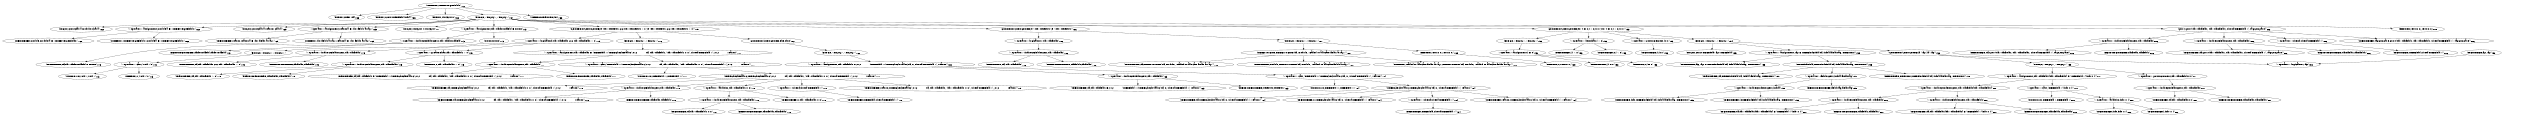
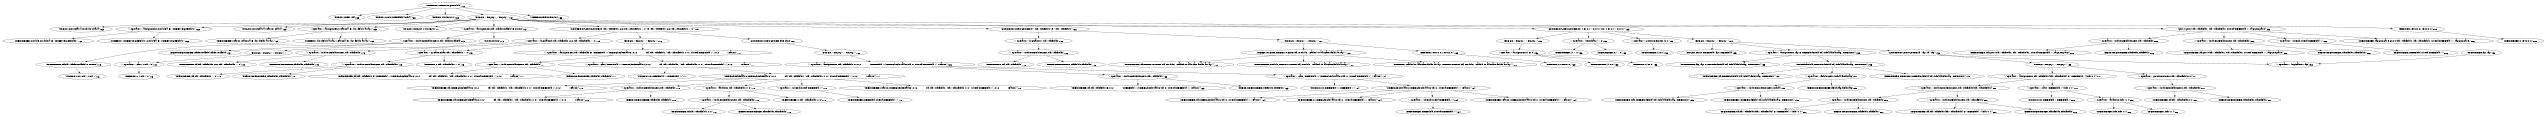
node "(IDENTIFIER,n,return n;)": added
edge "(<operator>.cast,(void *)0)" -> "(UNKNOWN,void *,void *)": now "(IDENTIFIER,tif,tif->tif_foundfield = NULL)" -> "(UNKNOWN,void *,void *)"
